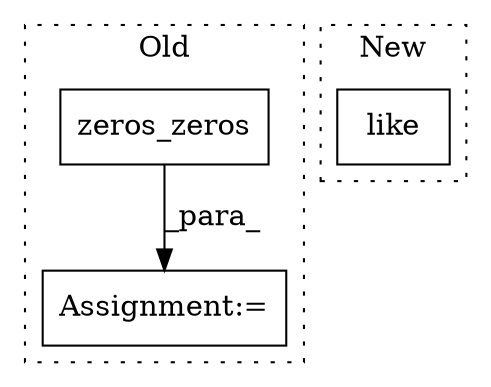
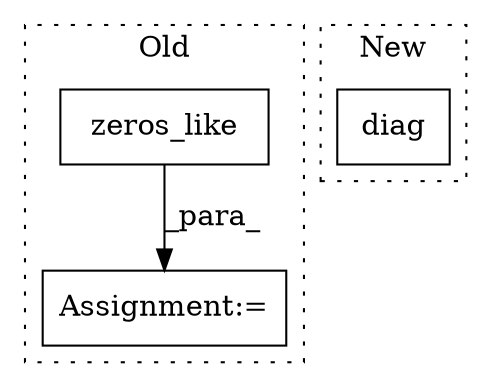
node "zeros_zeros": label "zeros_zeros" -> "zeros_like"
node "like": label "like" -> "diag"
